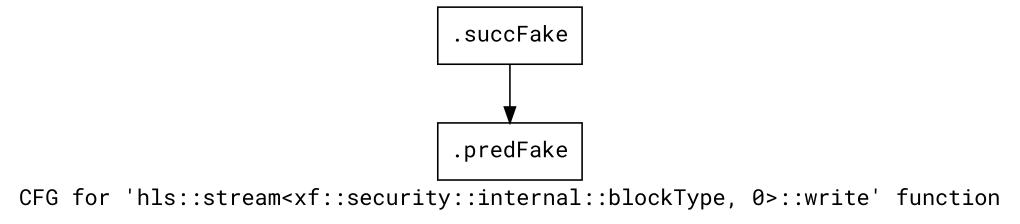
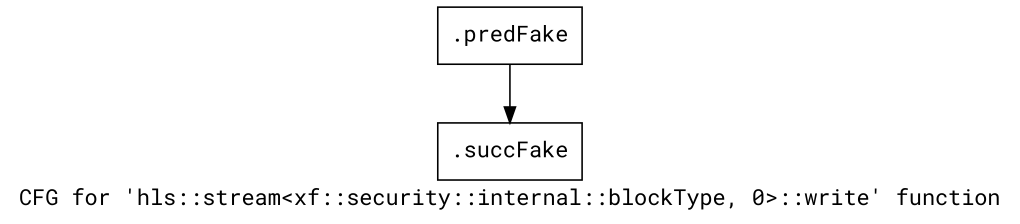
edge ".succFake" -> ".predFake": reversed
